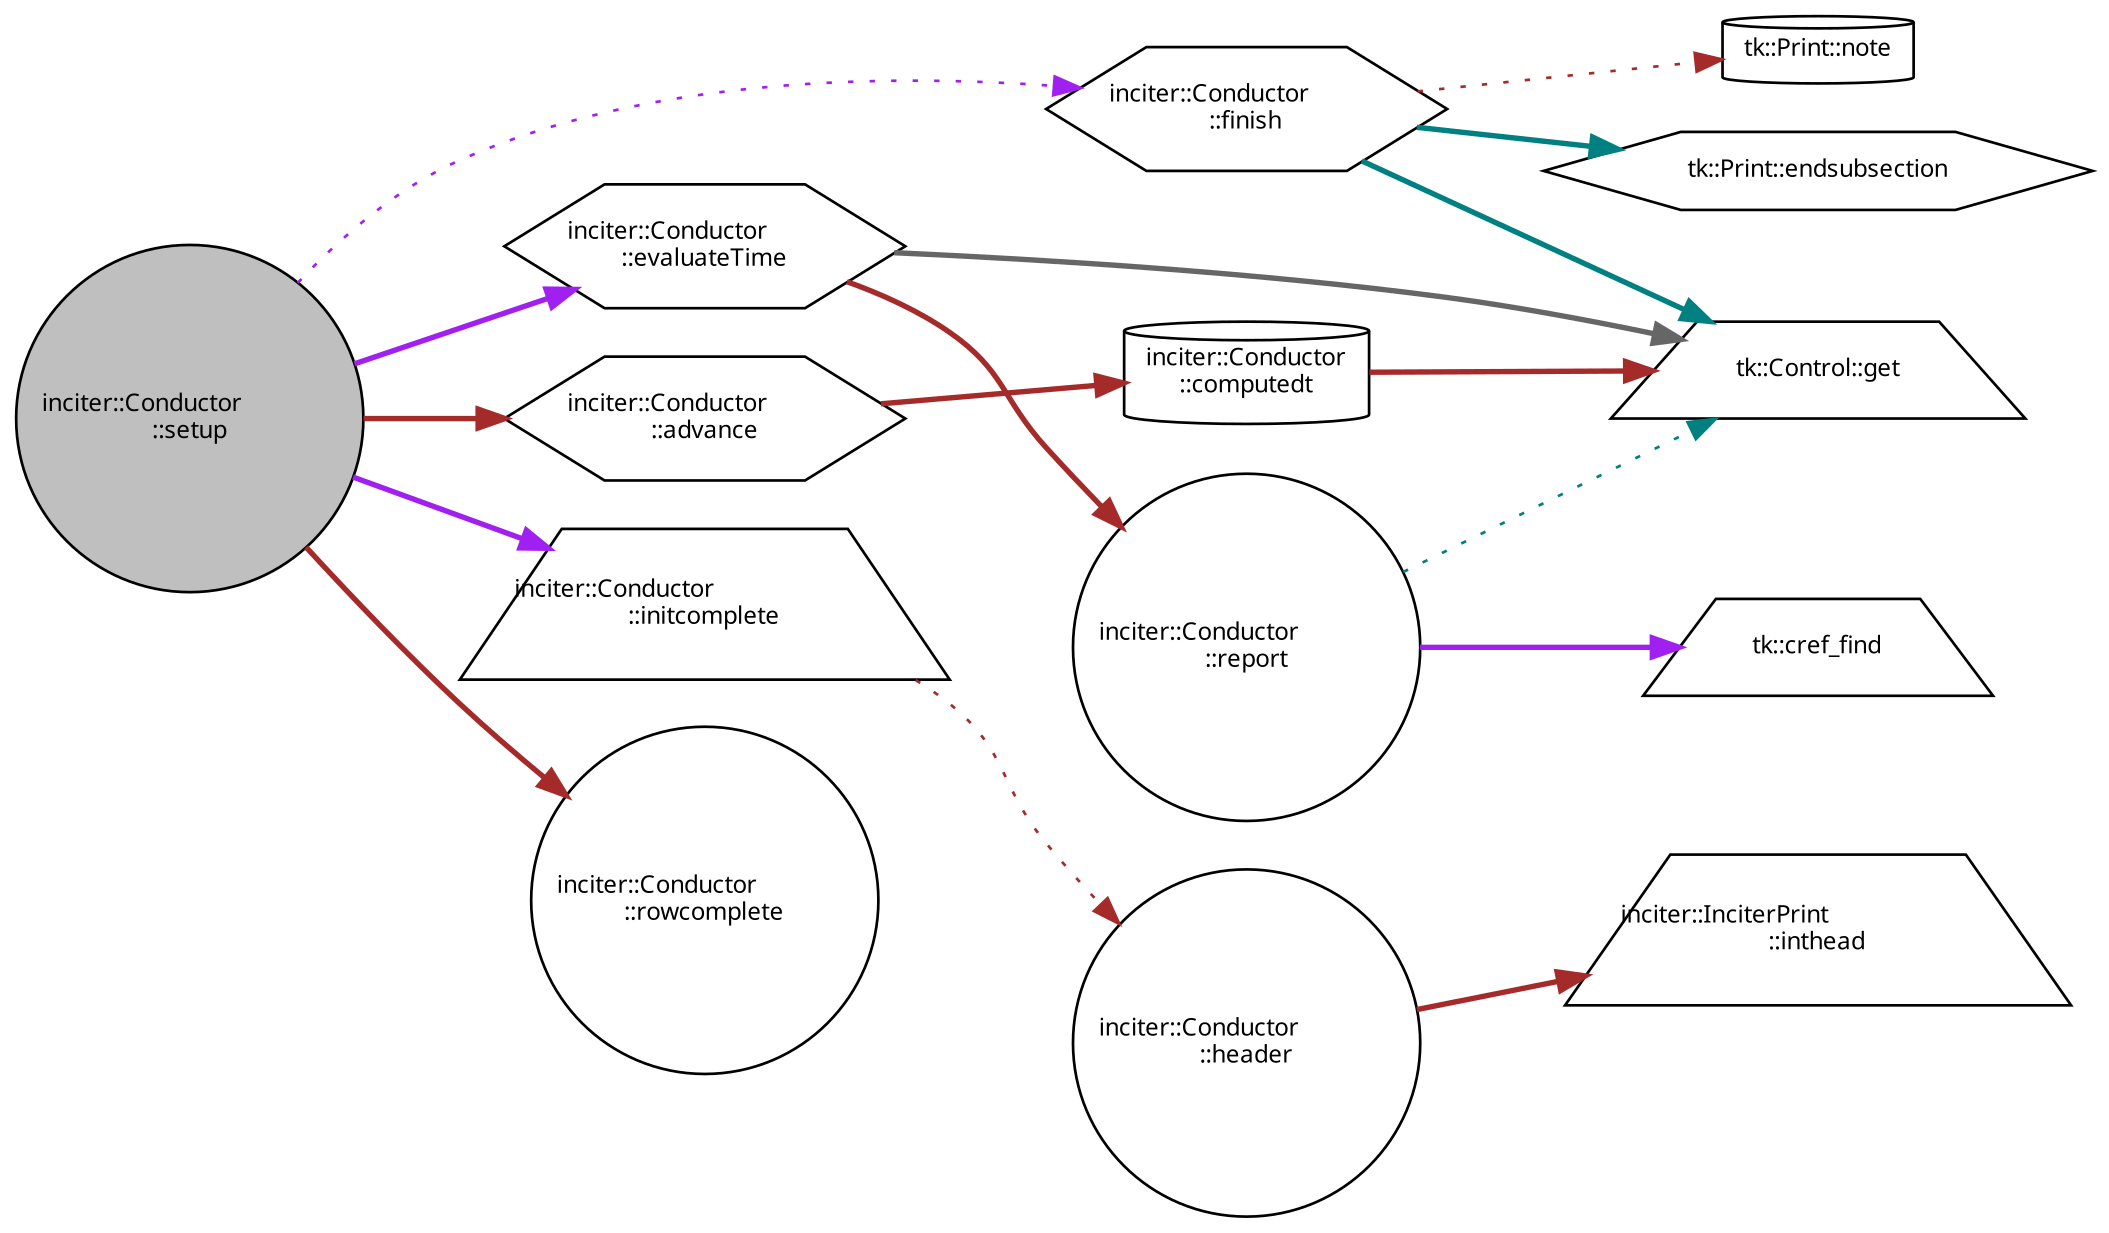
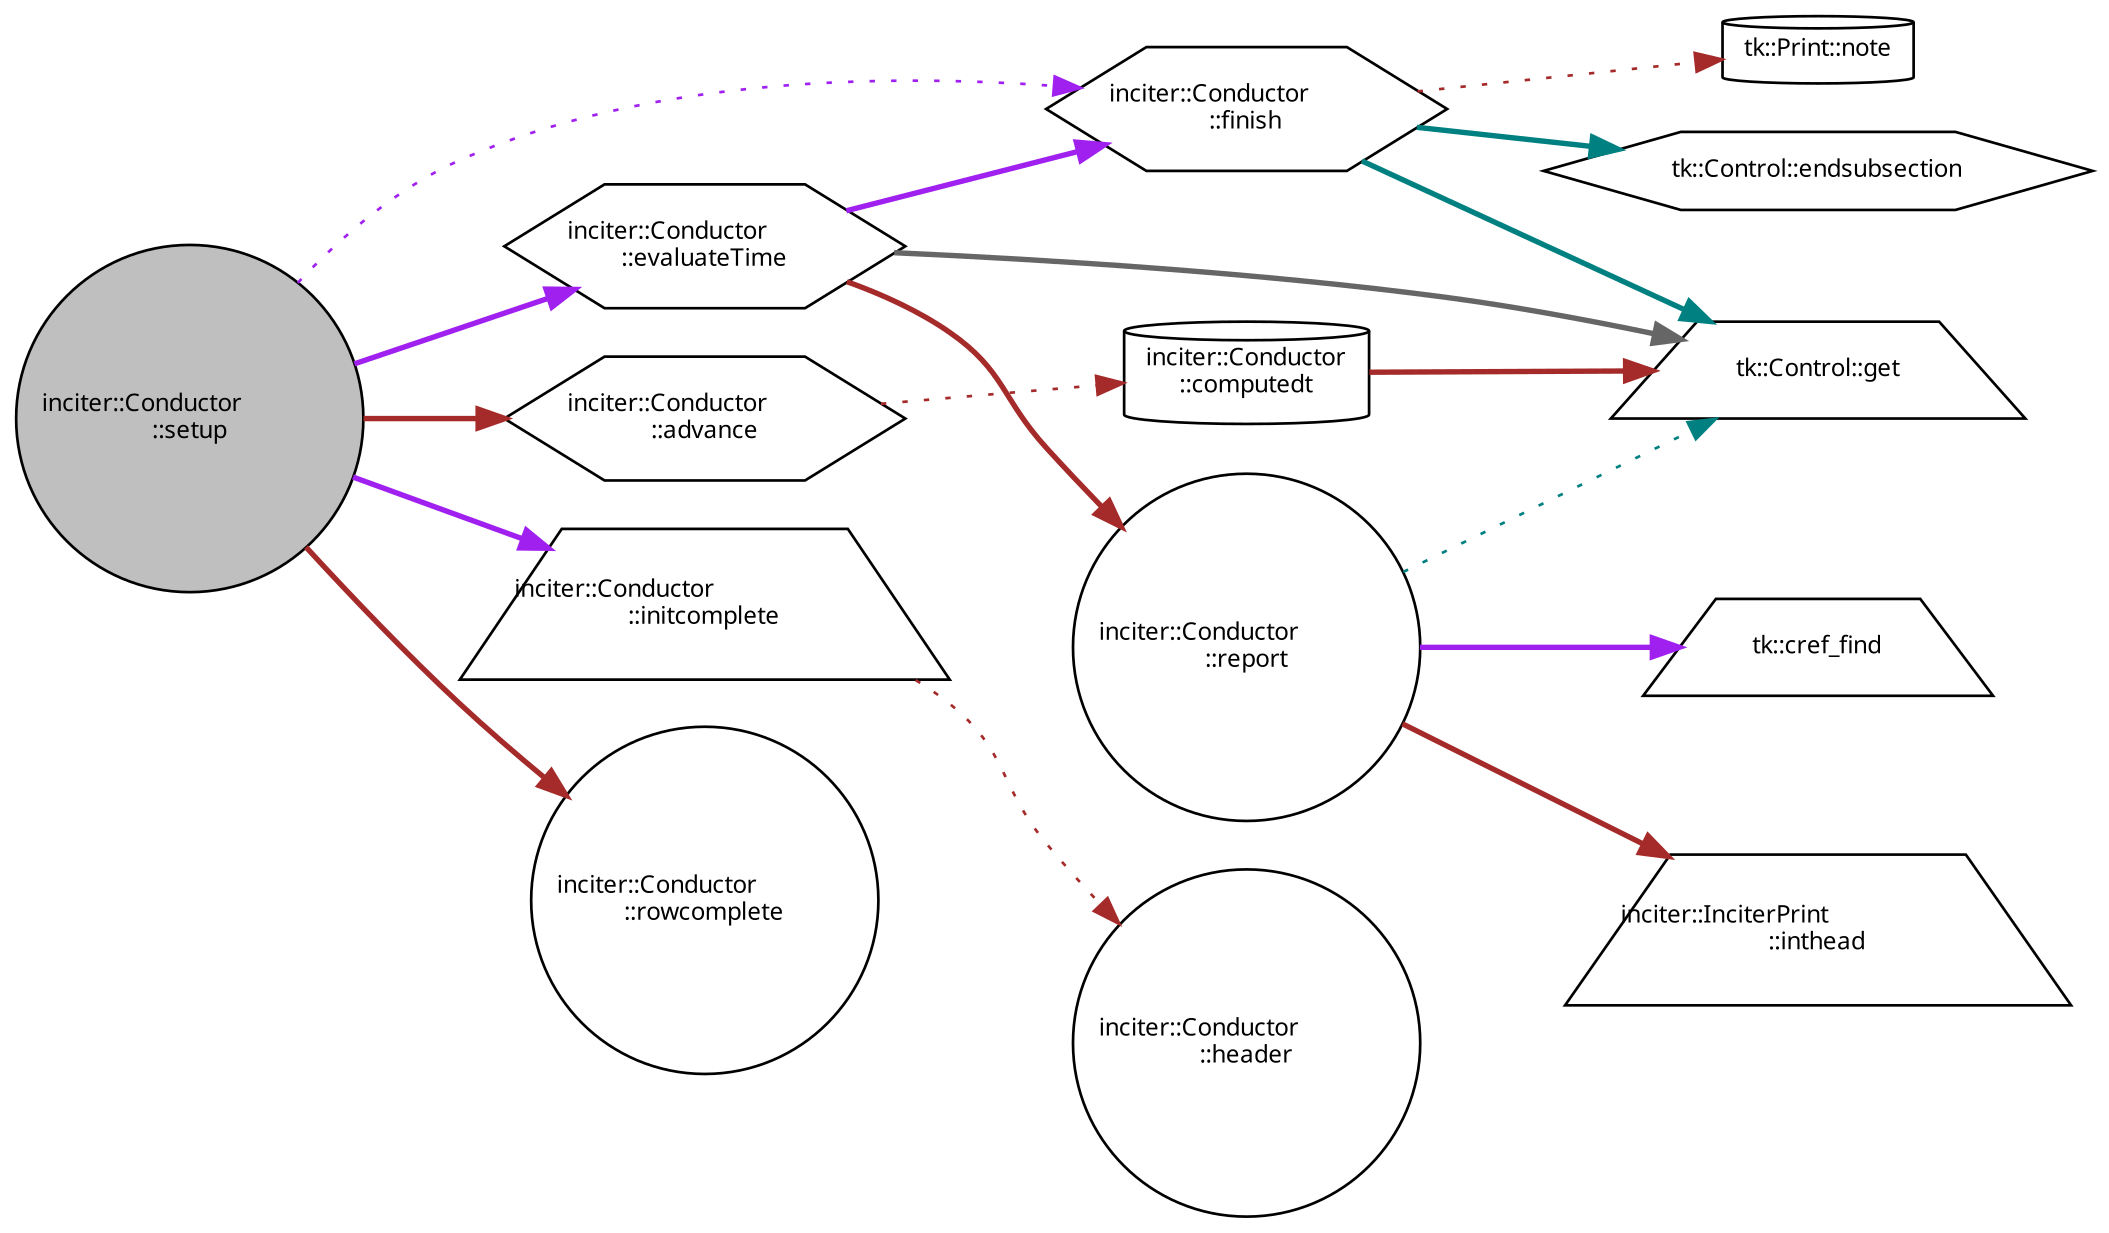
node "tk::Print::endsubsection": label "tk::Print::endsubsection" -> "tk::Control::endsubsection"
edge "inciter::Conductor ::evaluateTime" -> "inciter::Conductor ::finish": added
edge "inciter::Conductor ::advance" -> "inciter::Conductor ::computedt": style bold -> dotted
edge "inciter::Conductor ::header" -> "inciter::InciterPrint ::inthead": now "inciter::Conductor ::report" -> "inciter::InciterPrint ::inthead"
